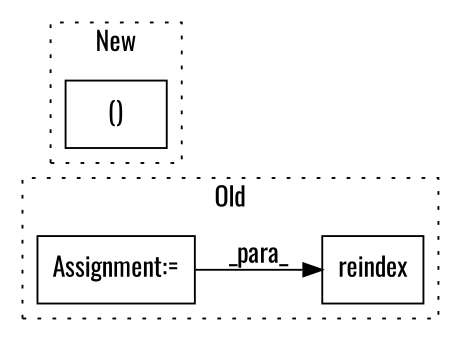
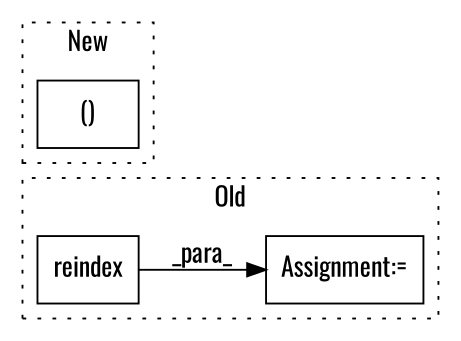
edge "Assignment:=" -> "reindex": reversed
